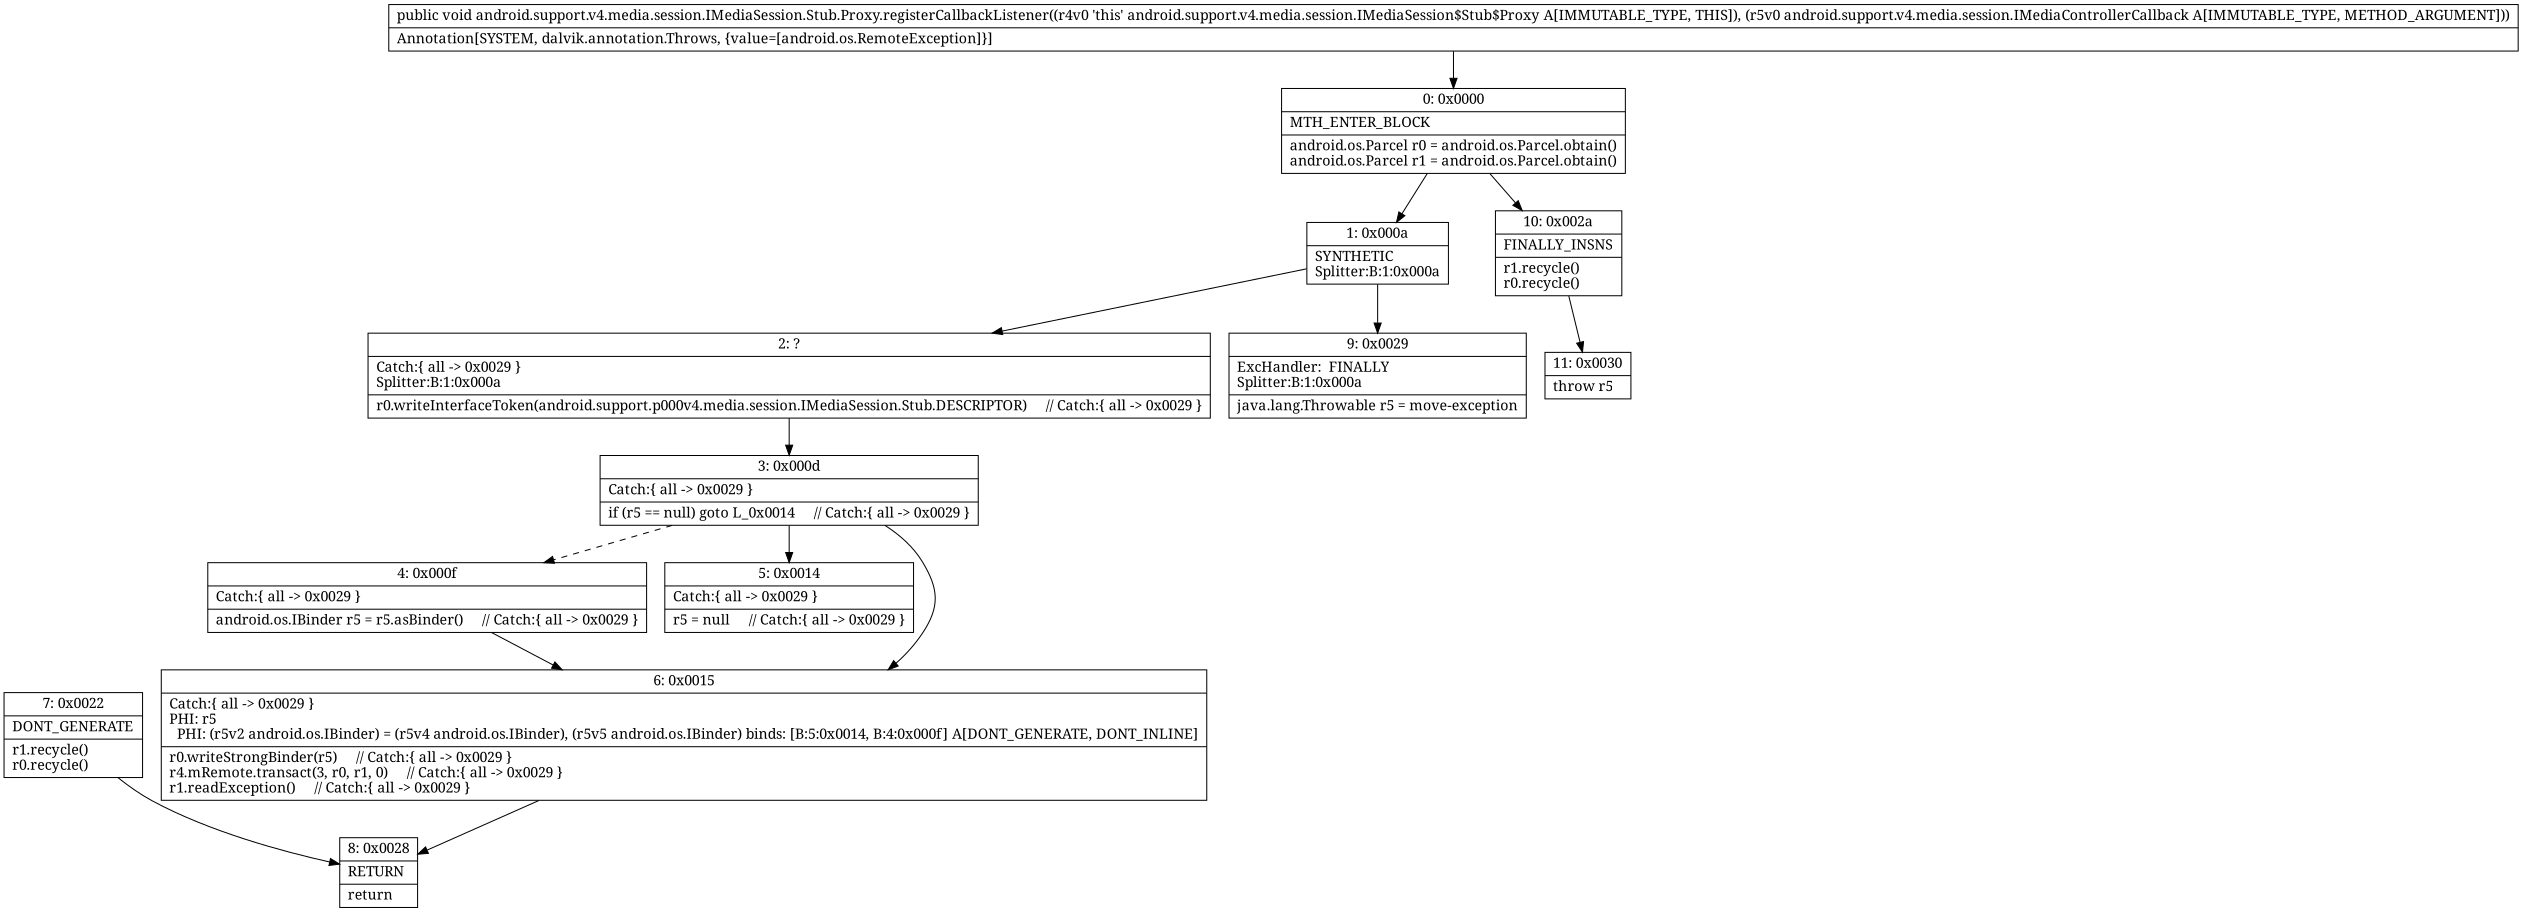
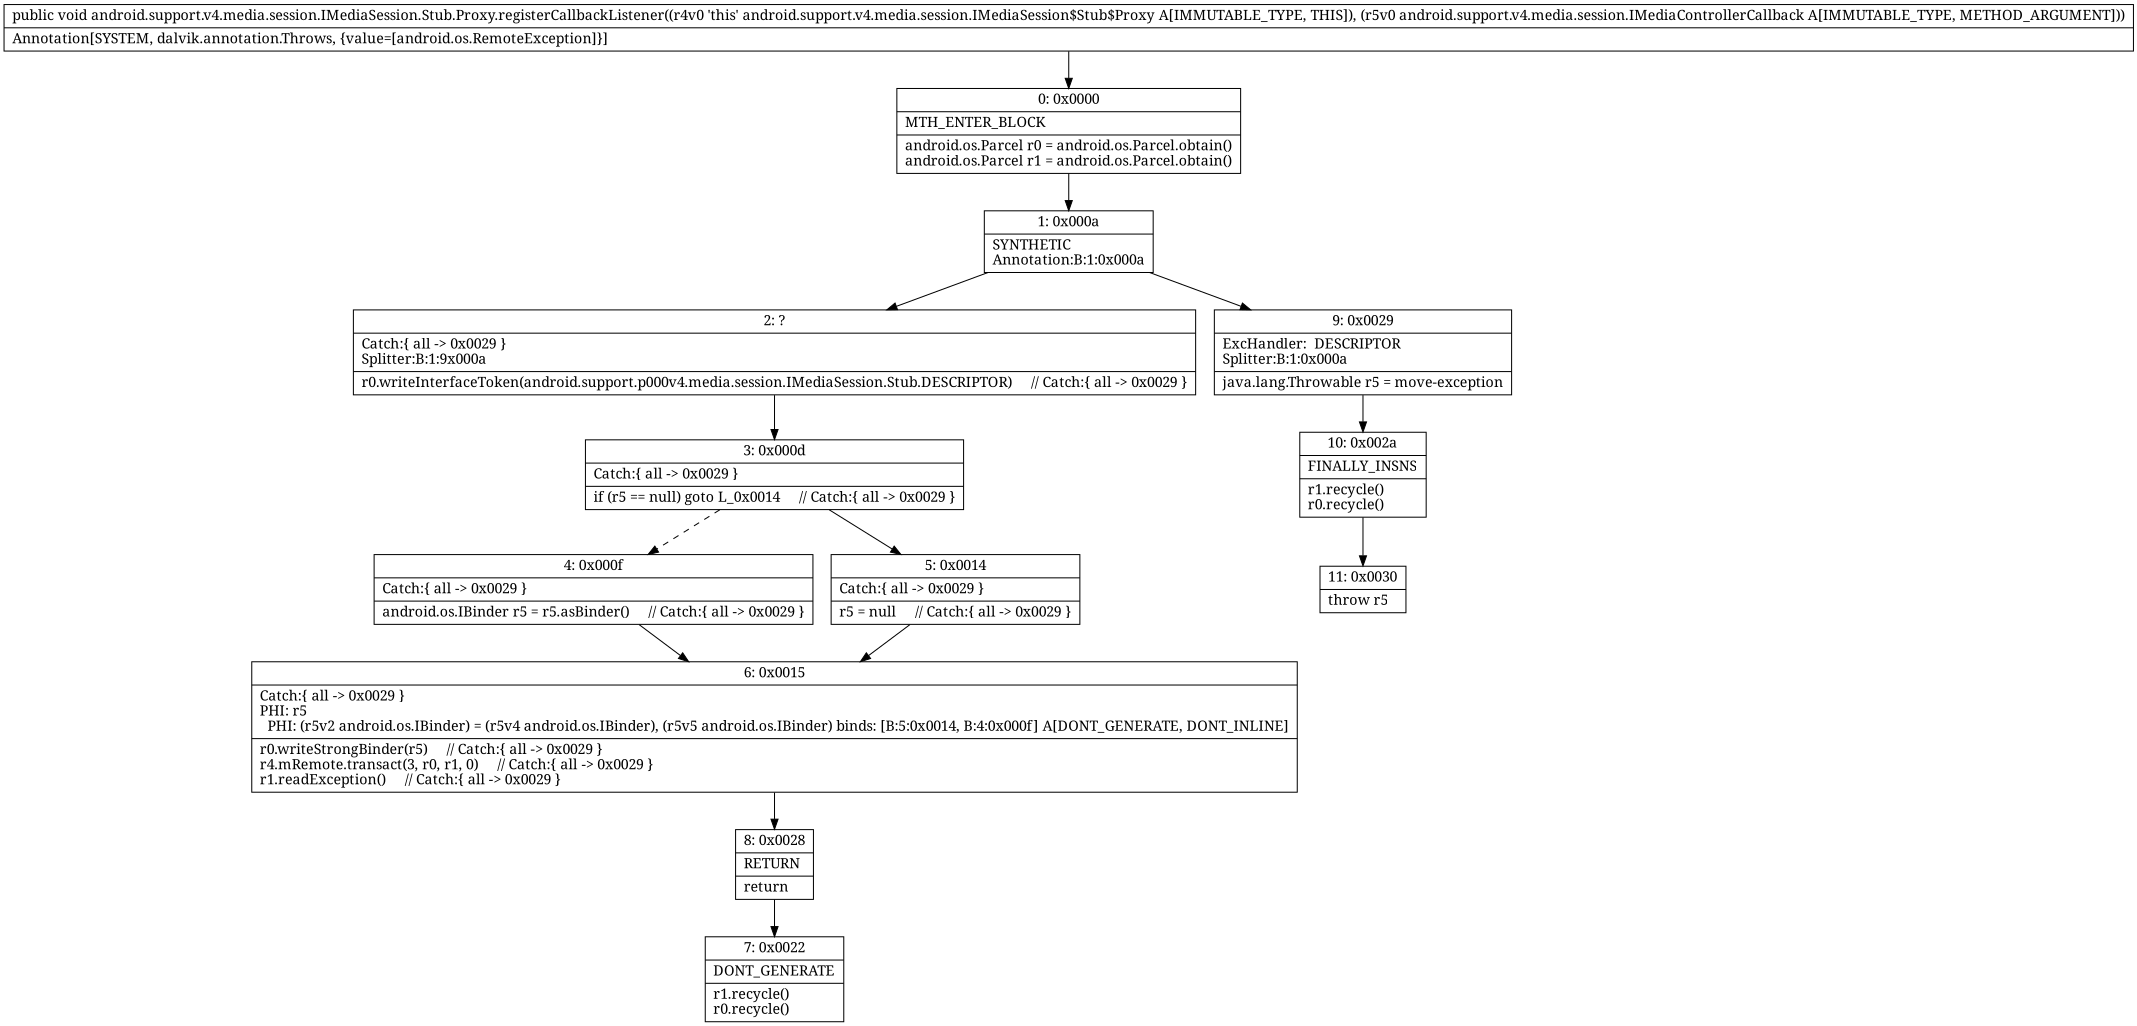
edge "0: 0x0000" -> "10: 0x002a": now "9: 0x0029" -> "10: 0x002a"
node "1: 0x000a": text "Splitter:B:1:0x000a" -> "Annotation:B:1:0x000a"
node "9: 0x0029": text "ExcHandler:  FINALLY" -> "ExcHandler:  DESCRIPTOR"
node "2: ?": text "Splitter:B:1:0x000a" -> "Splitter:B:1:9x000a"
edge "3: 0x000d" -> "6: 0x0015": now "5: 0x0014" -> "6: 0x0015"
edge "7: 0x0022" -> "8: 0x0028": reversed
